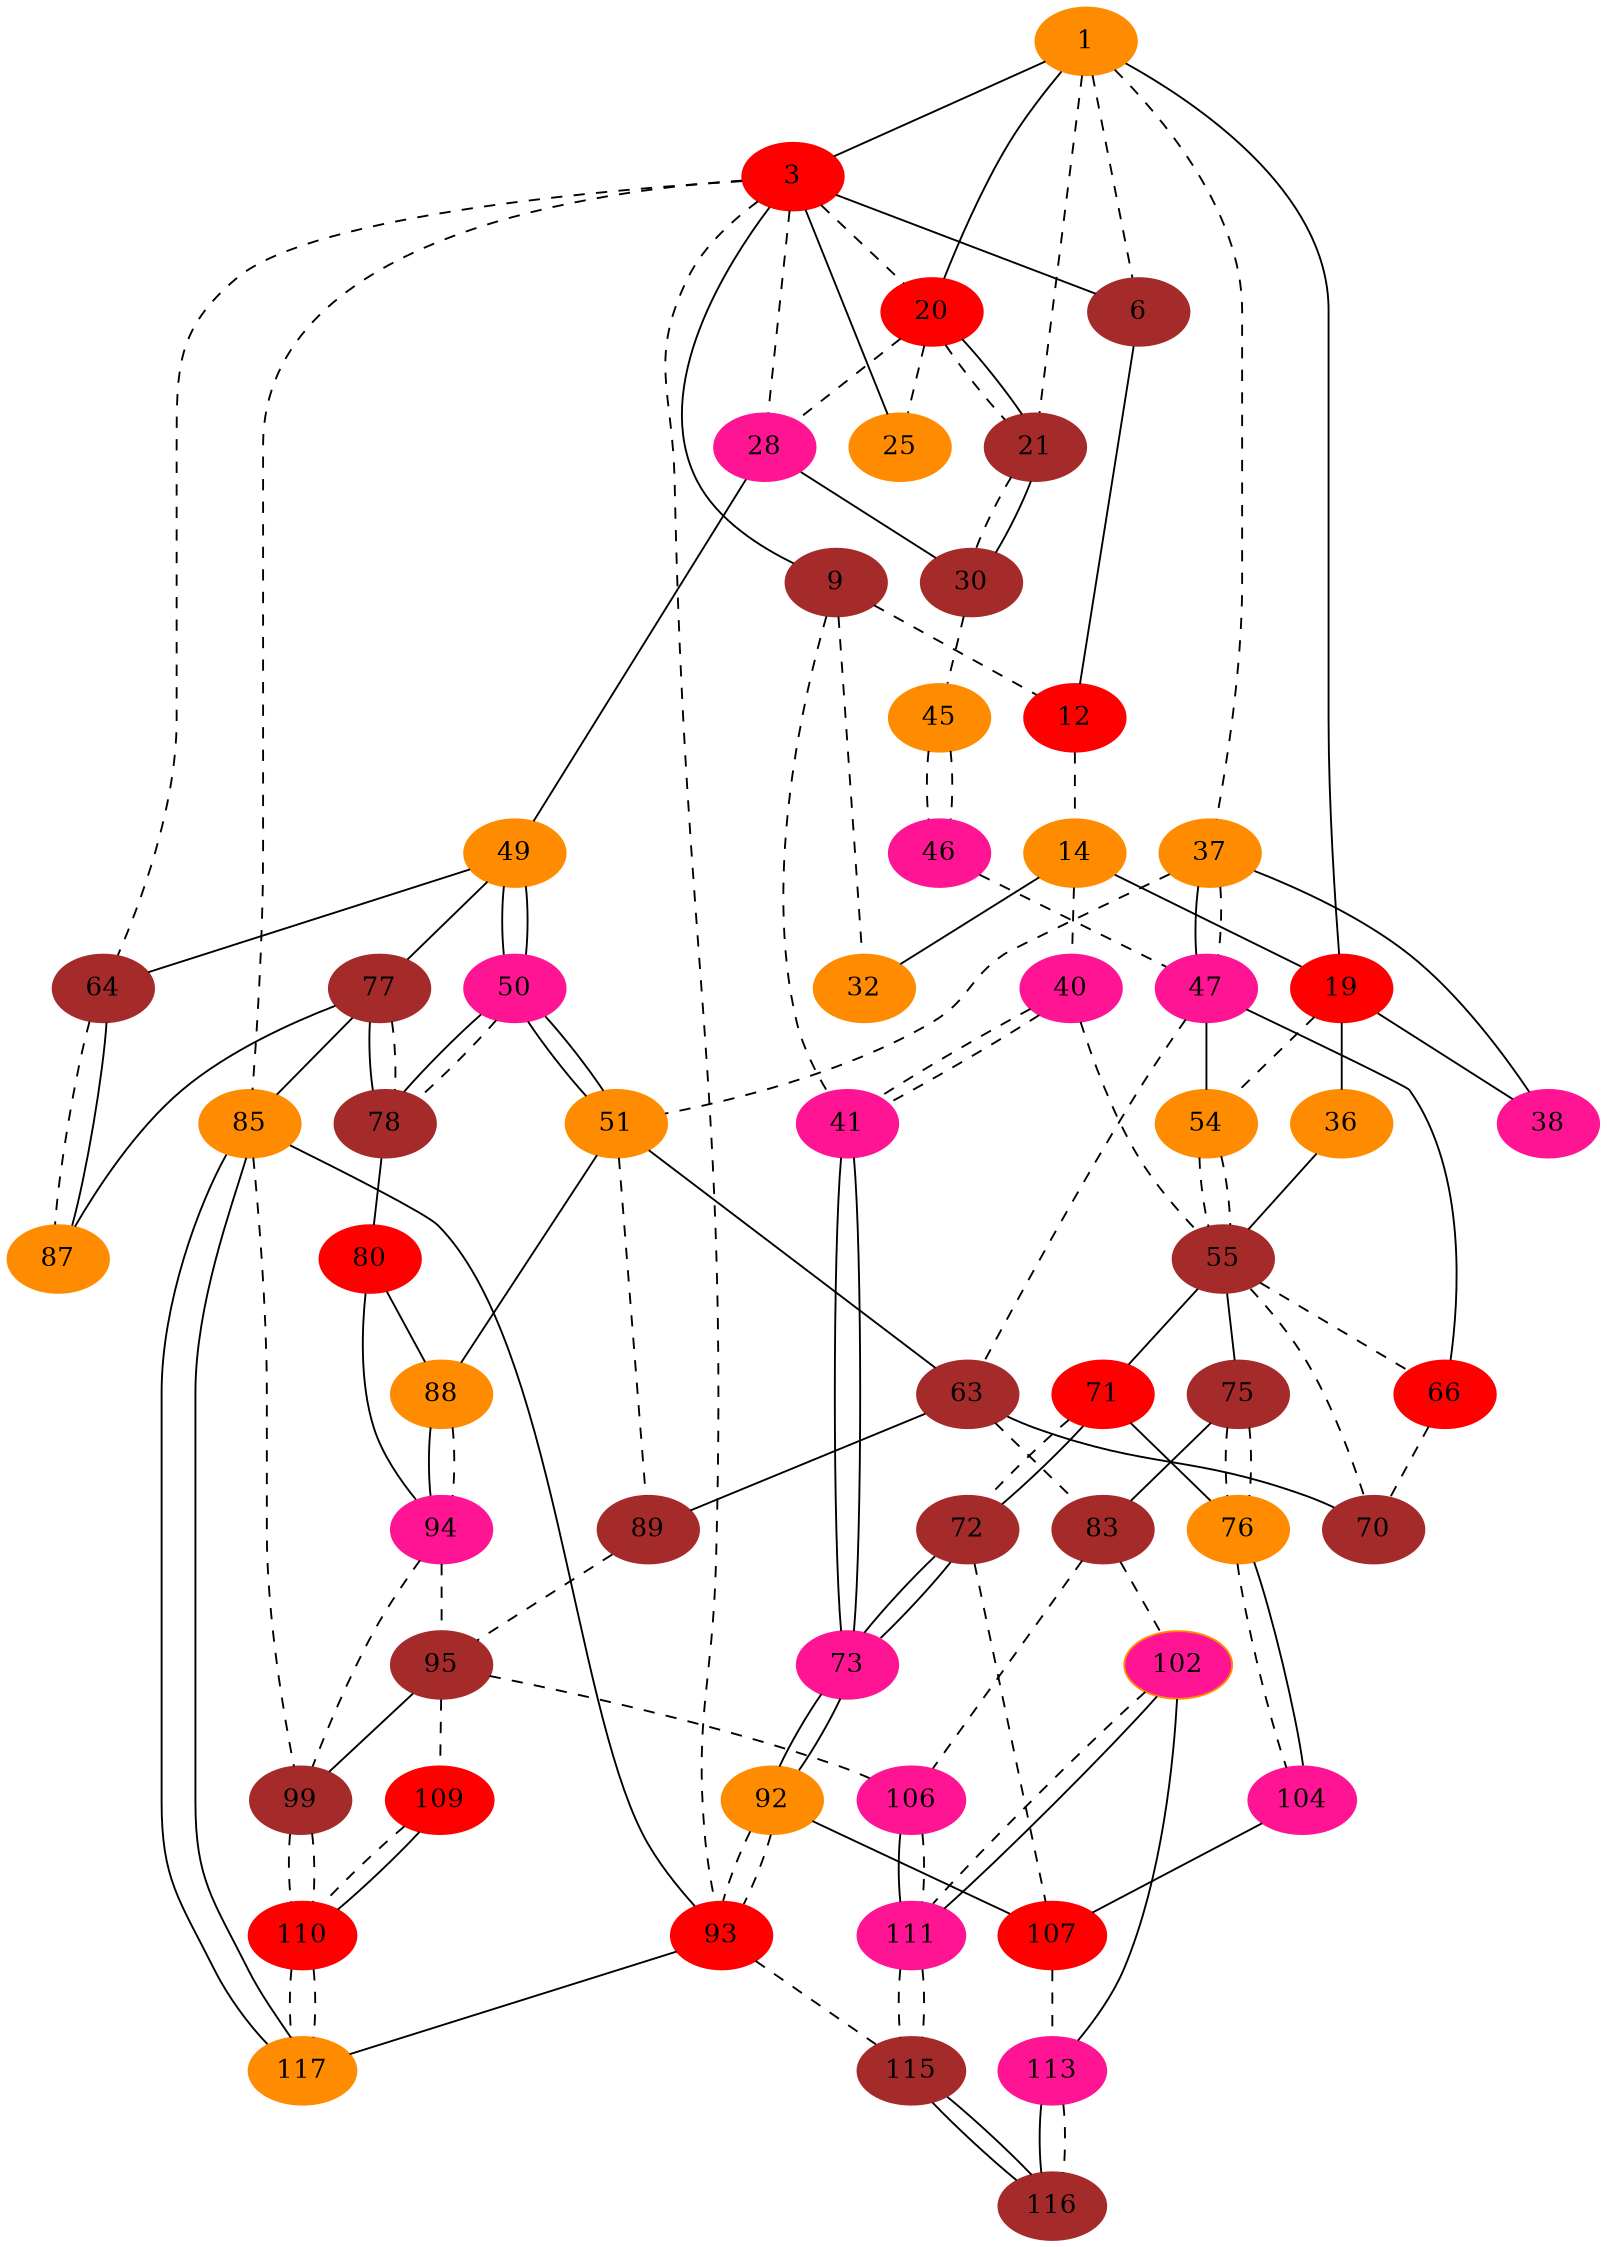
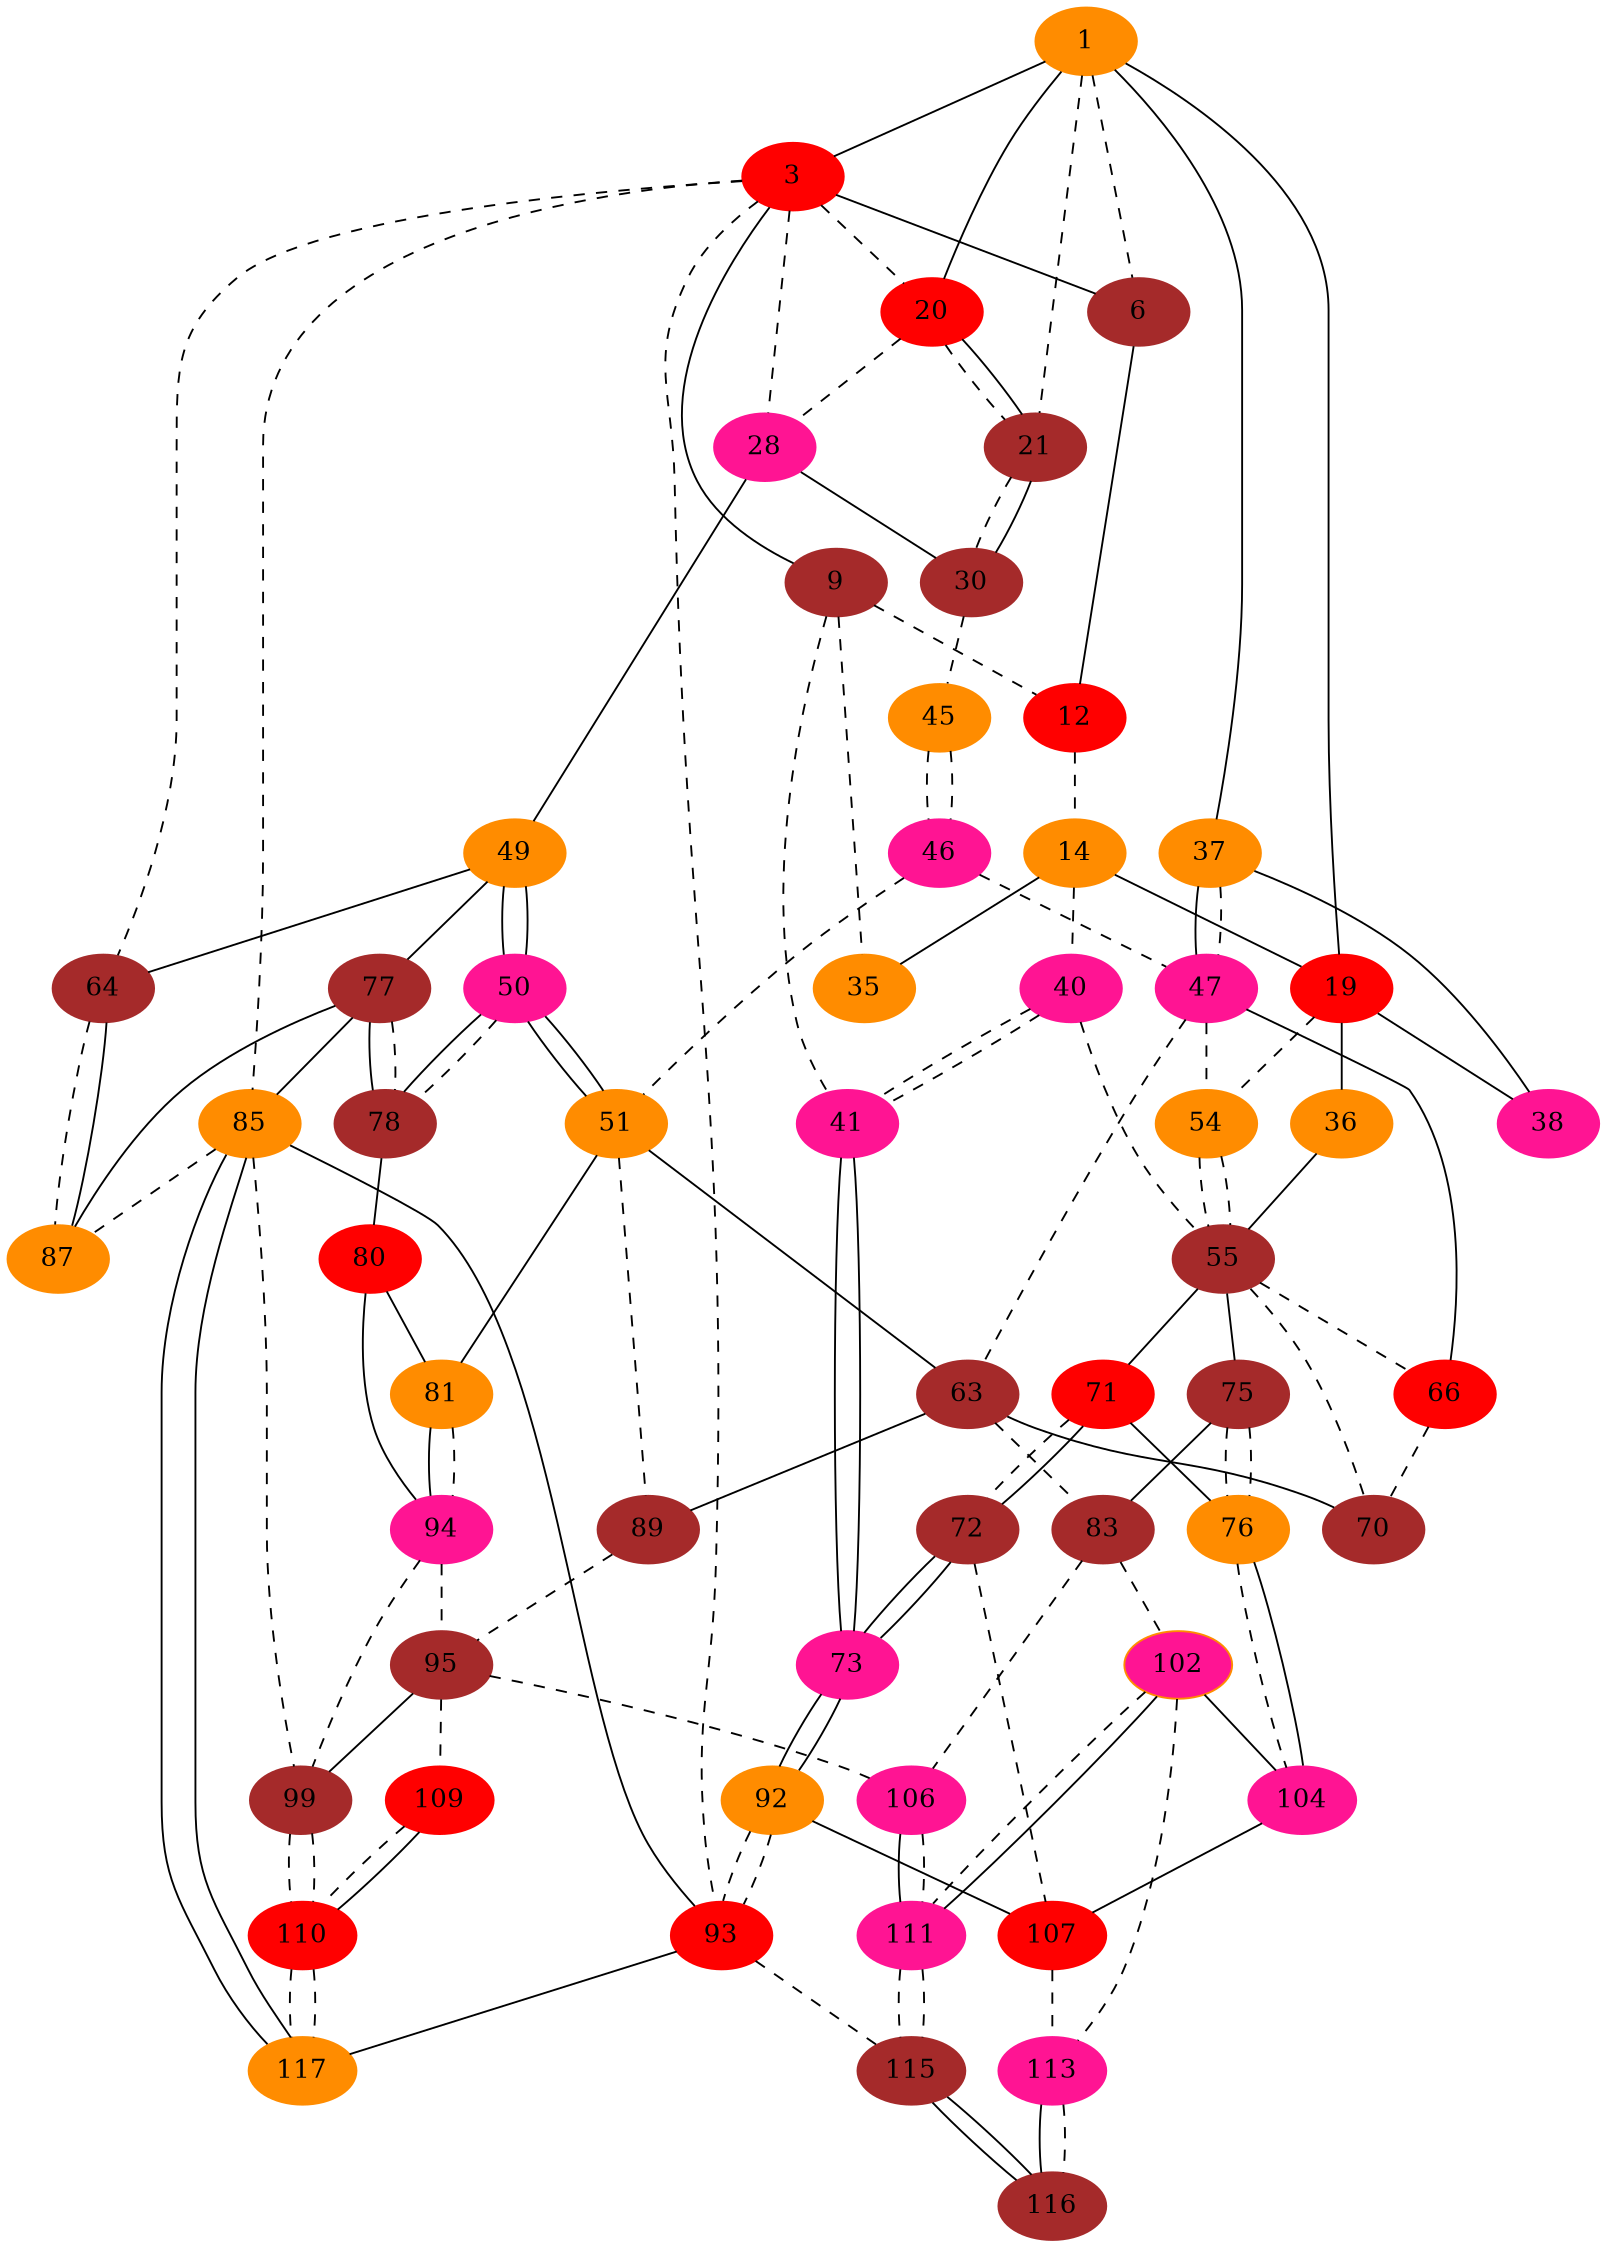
edge "1" -- "37": style dashed -> solid
node "25": removed
node "32": label "32" -> "35"
edge "37" -- "51": now "46" -- "51"
edge "47" -- "54": style solid -> dashed
edge "85" -- "87": added
node "88": label "88" -> "81"
edge "102" -- "104": added
edge "102" -- "113": style solid -> dashed
